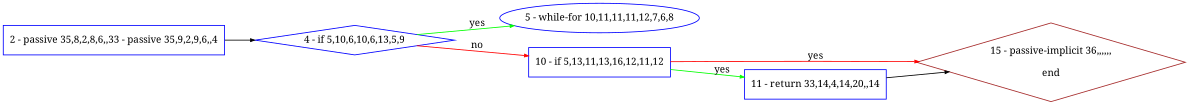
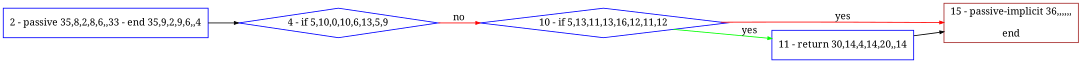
node "5 - while-for 10,11,11,11,12,7,6,8": removed
node "2 - passive 35,8,2,8,6,,33 - passive 35,9,2,9,6,,4": label "2 - passive 35,8,2,8,6,,33 - passive 35,9,2,9,6,,4" -> "2 - passive 35,8,2,8,6,,33 - end 35,9,2,9,6,,4"
node "4 - if 5,10,6,10,6,13,5,9": label "4 - if 5,10,6,10,6,13,5,9" -> "4 - if 5,10,0,10,6,13,5,9"
node "10 - if 5,13,11,13,16,12,11,12": shape box -> diamond
node "15 - passive-implicit 36,,,,,, end": shape diamond -> box
node "11 - return 33,14,4,14,20,,14": label "11 - return 33,14,4,14,20,,14" -> "11 - return 30,14,4,14,20,,14"
